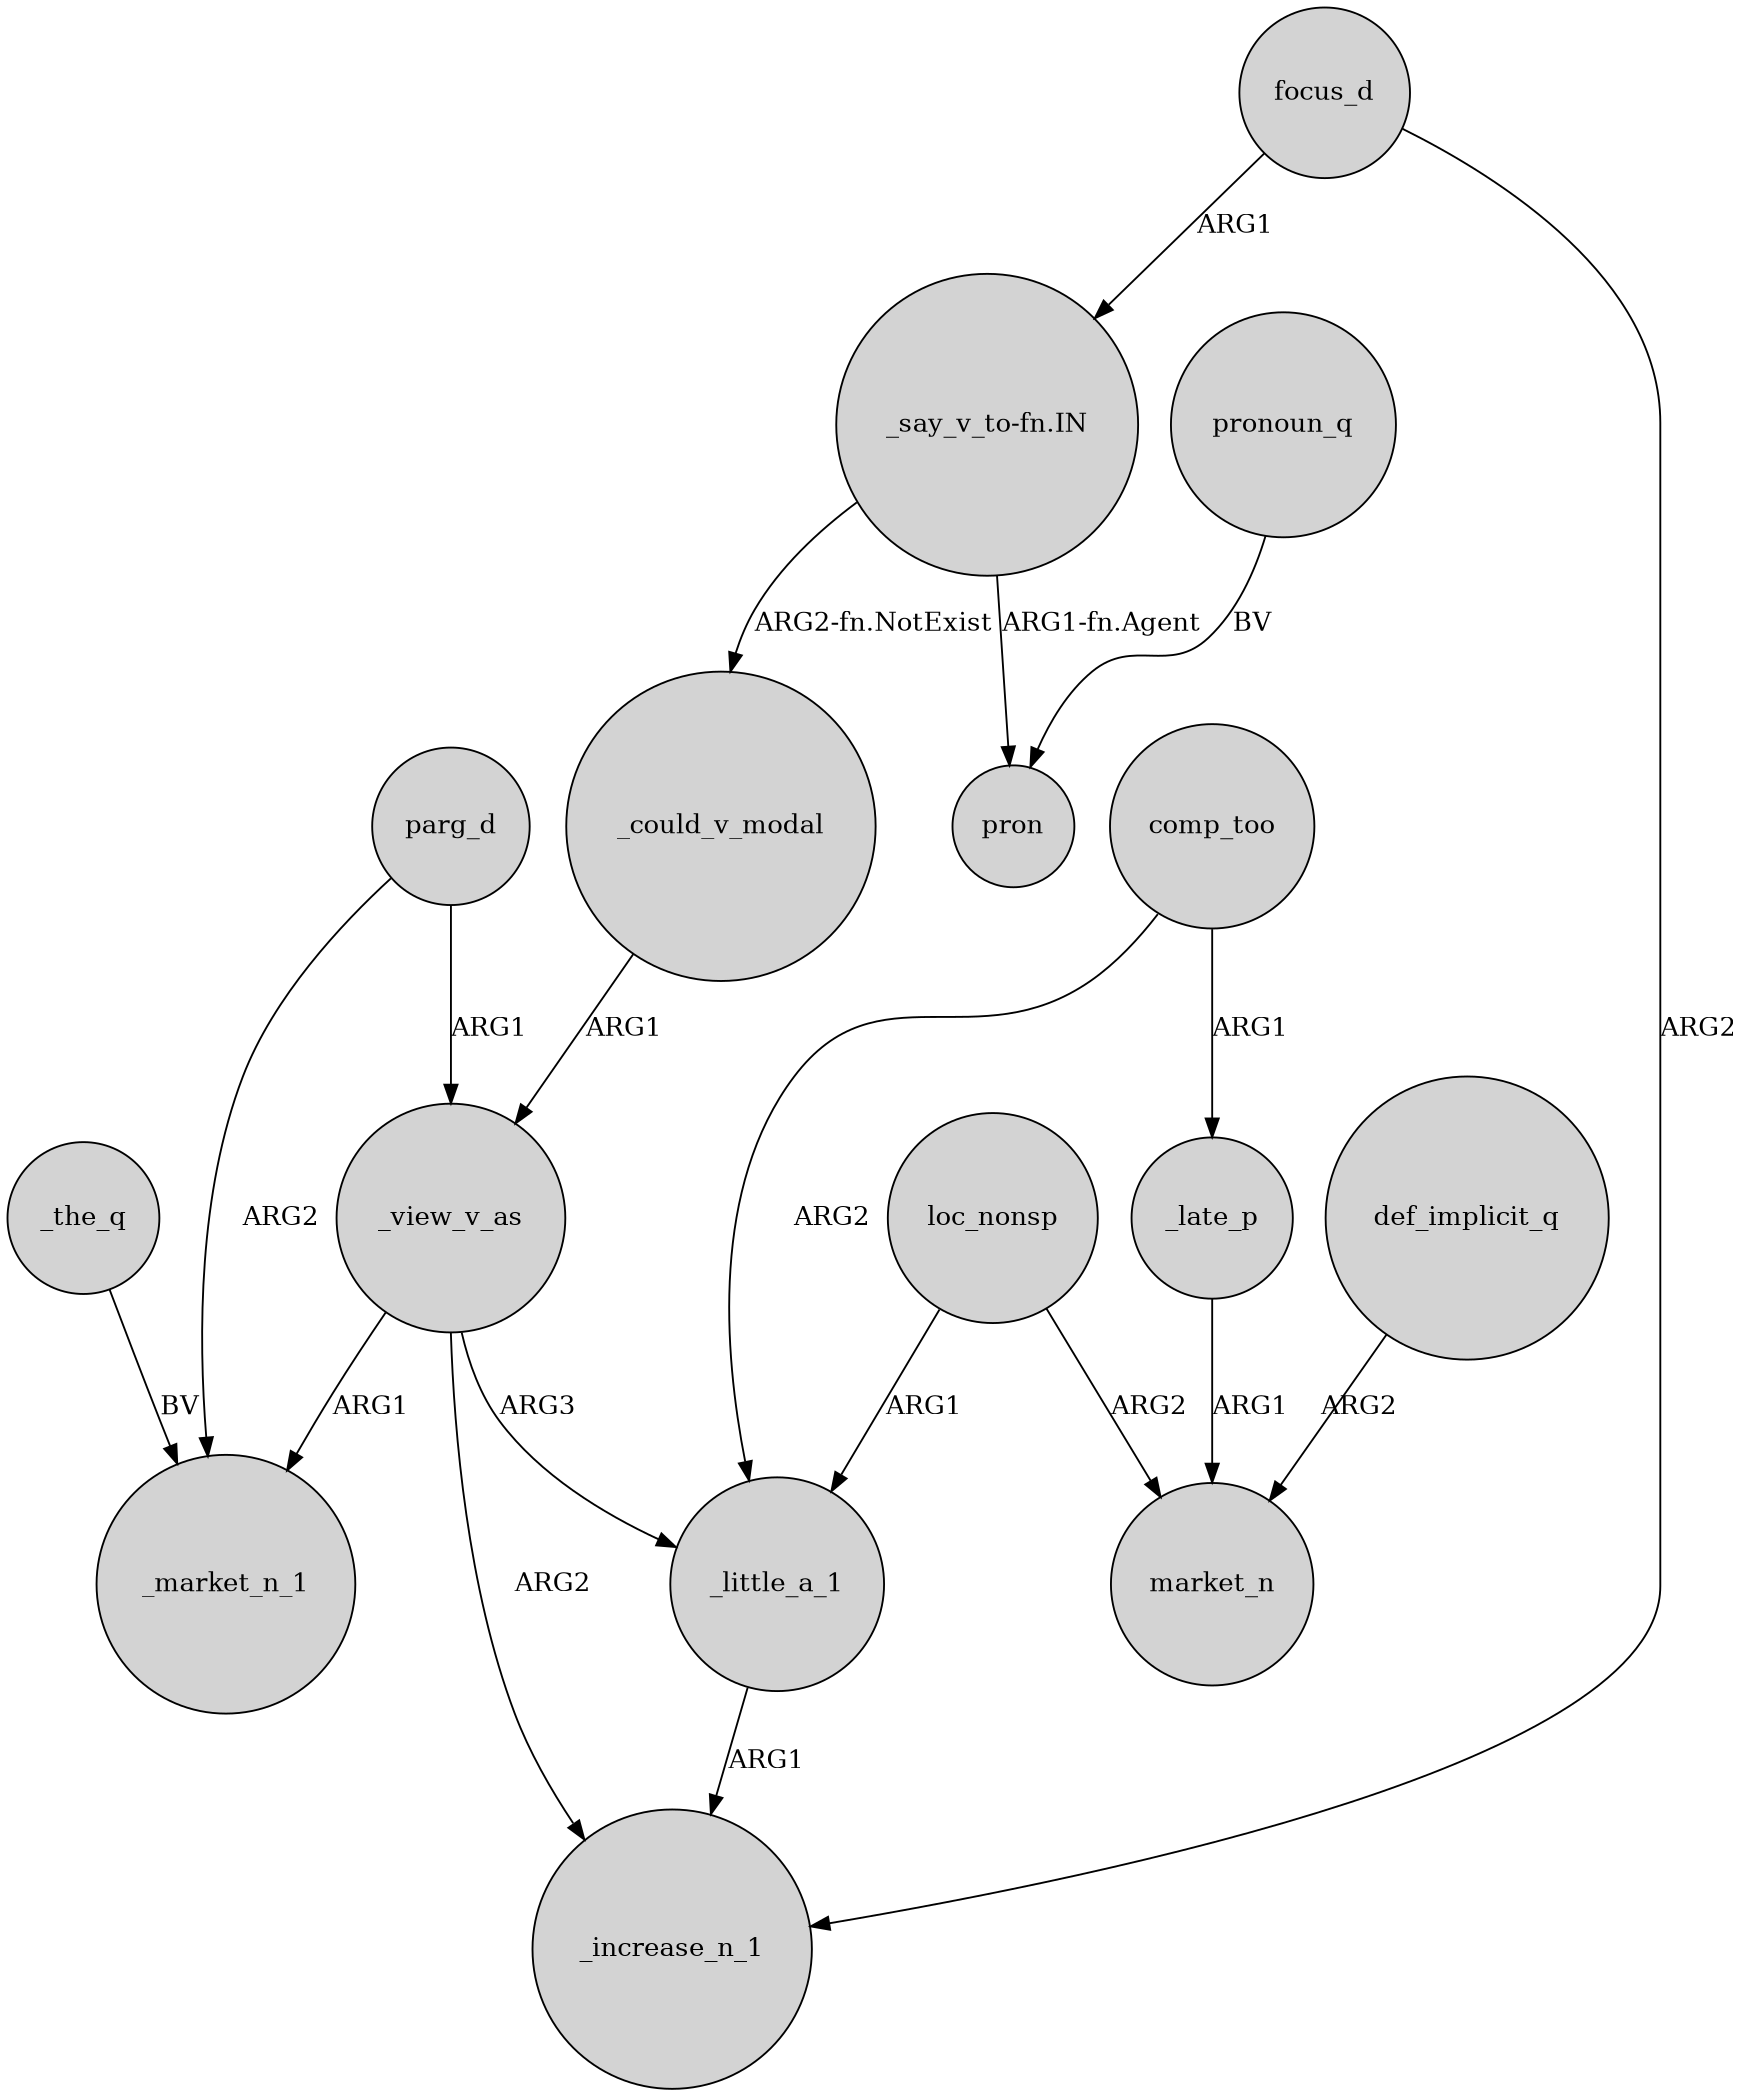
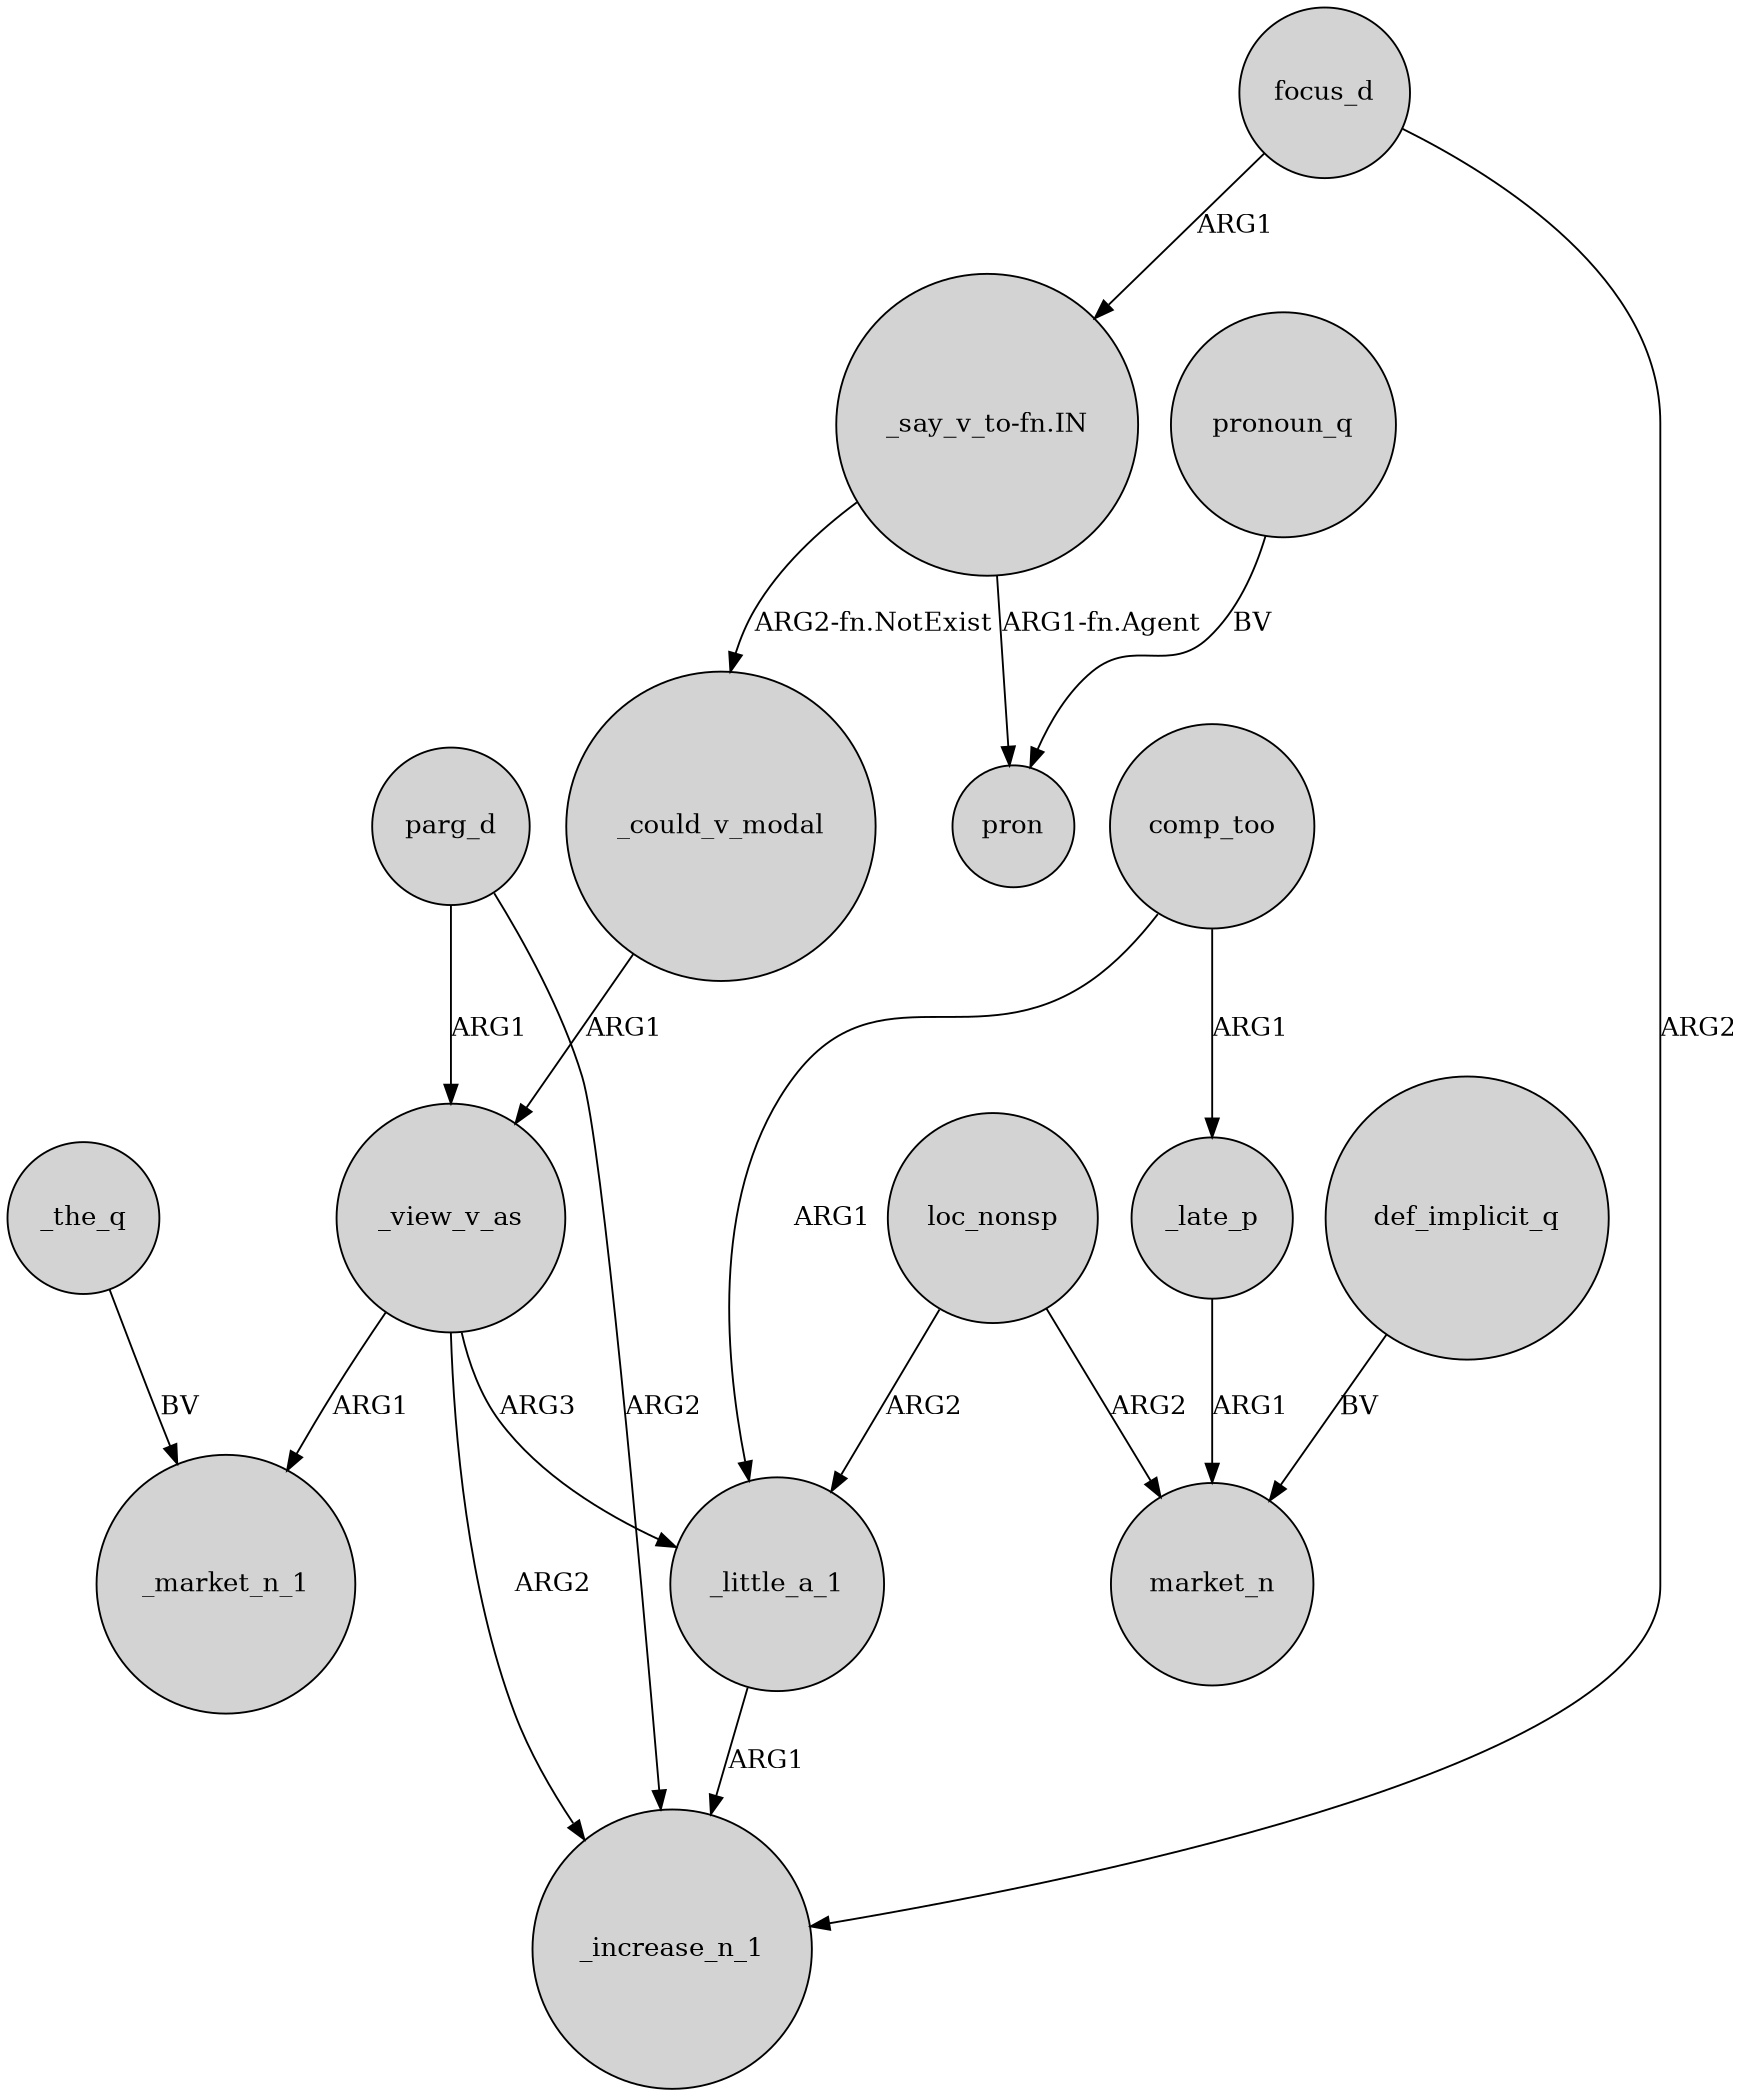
edge "parg_d" -> "_market_n_1": now "parg_d" -> "_increase_n_1"
edge "comp_too" -> "_little_a_1": label "ARG2" -> "ARG1"
edge "loc_nonsp" -> "_little_a_1": label "ARG1" -> "ARG2"
edge "def_implicit_q" -> "market_n": label "ARG2" -> "BV"
